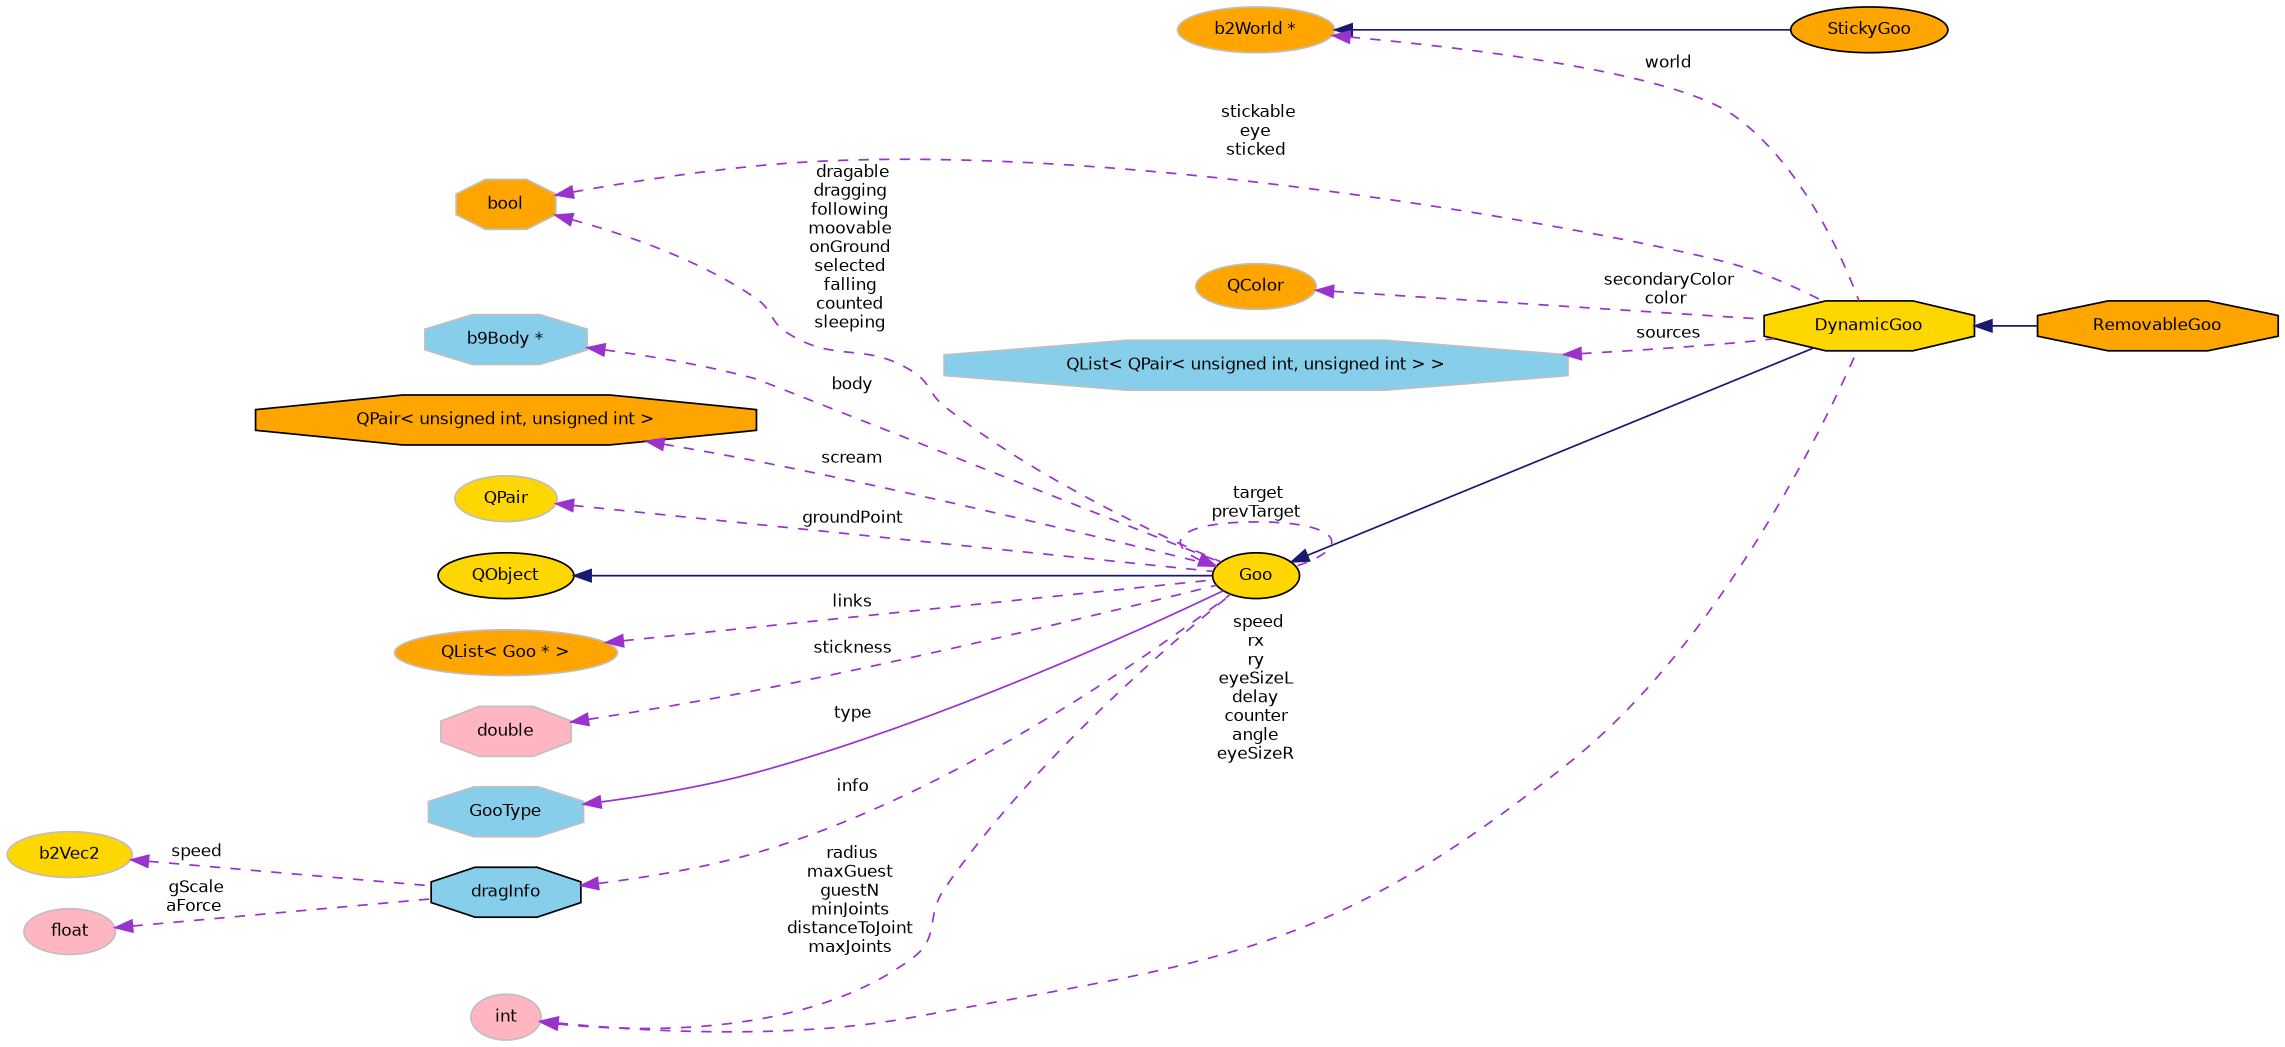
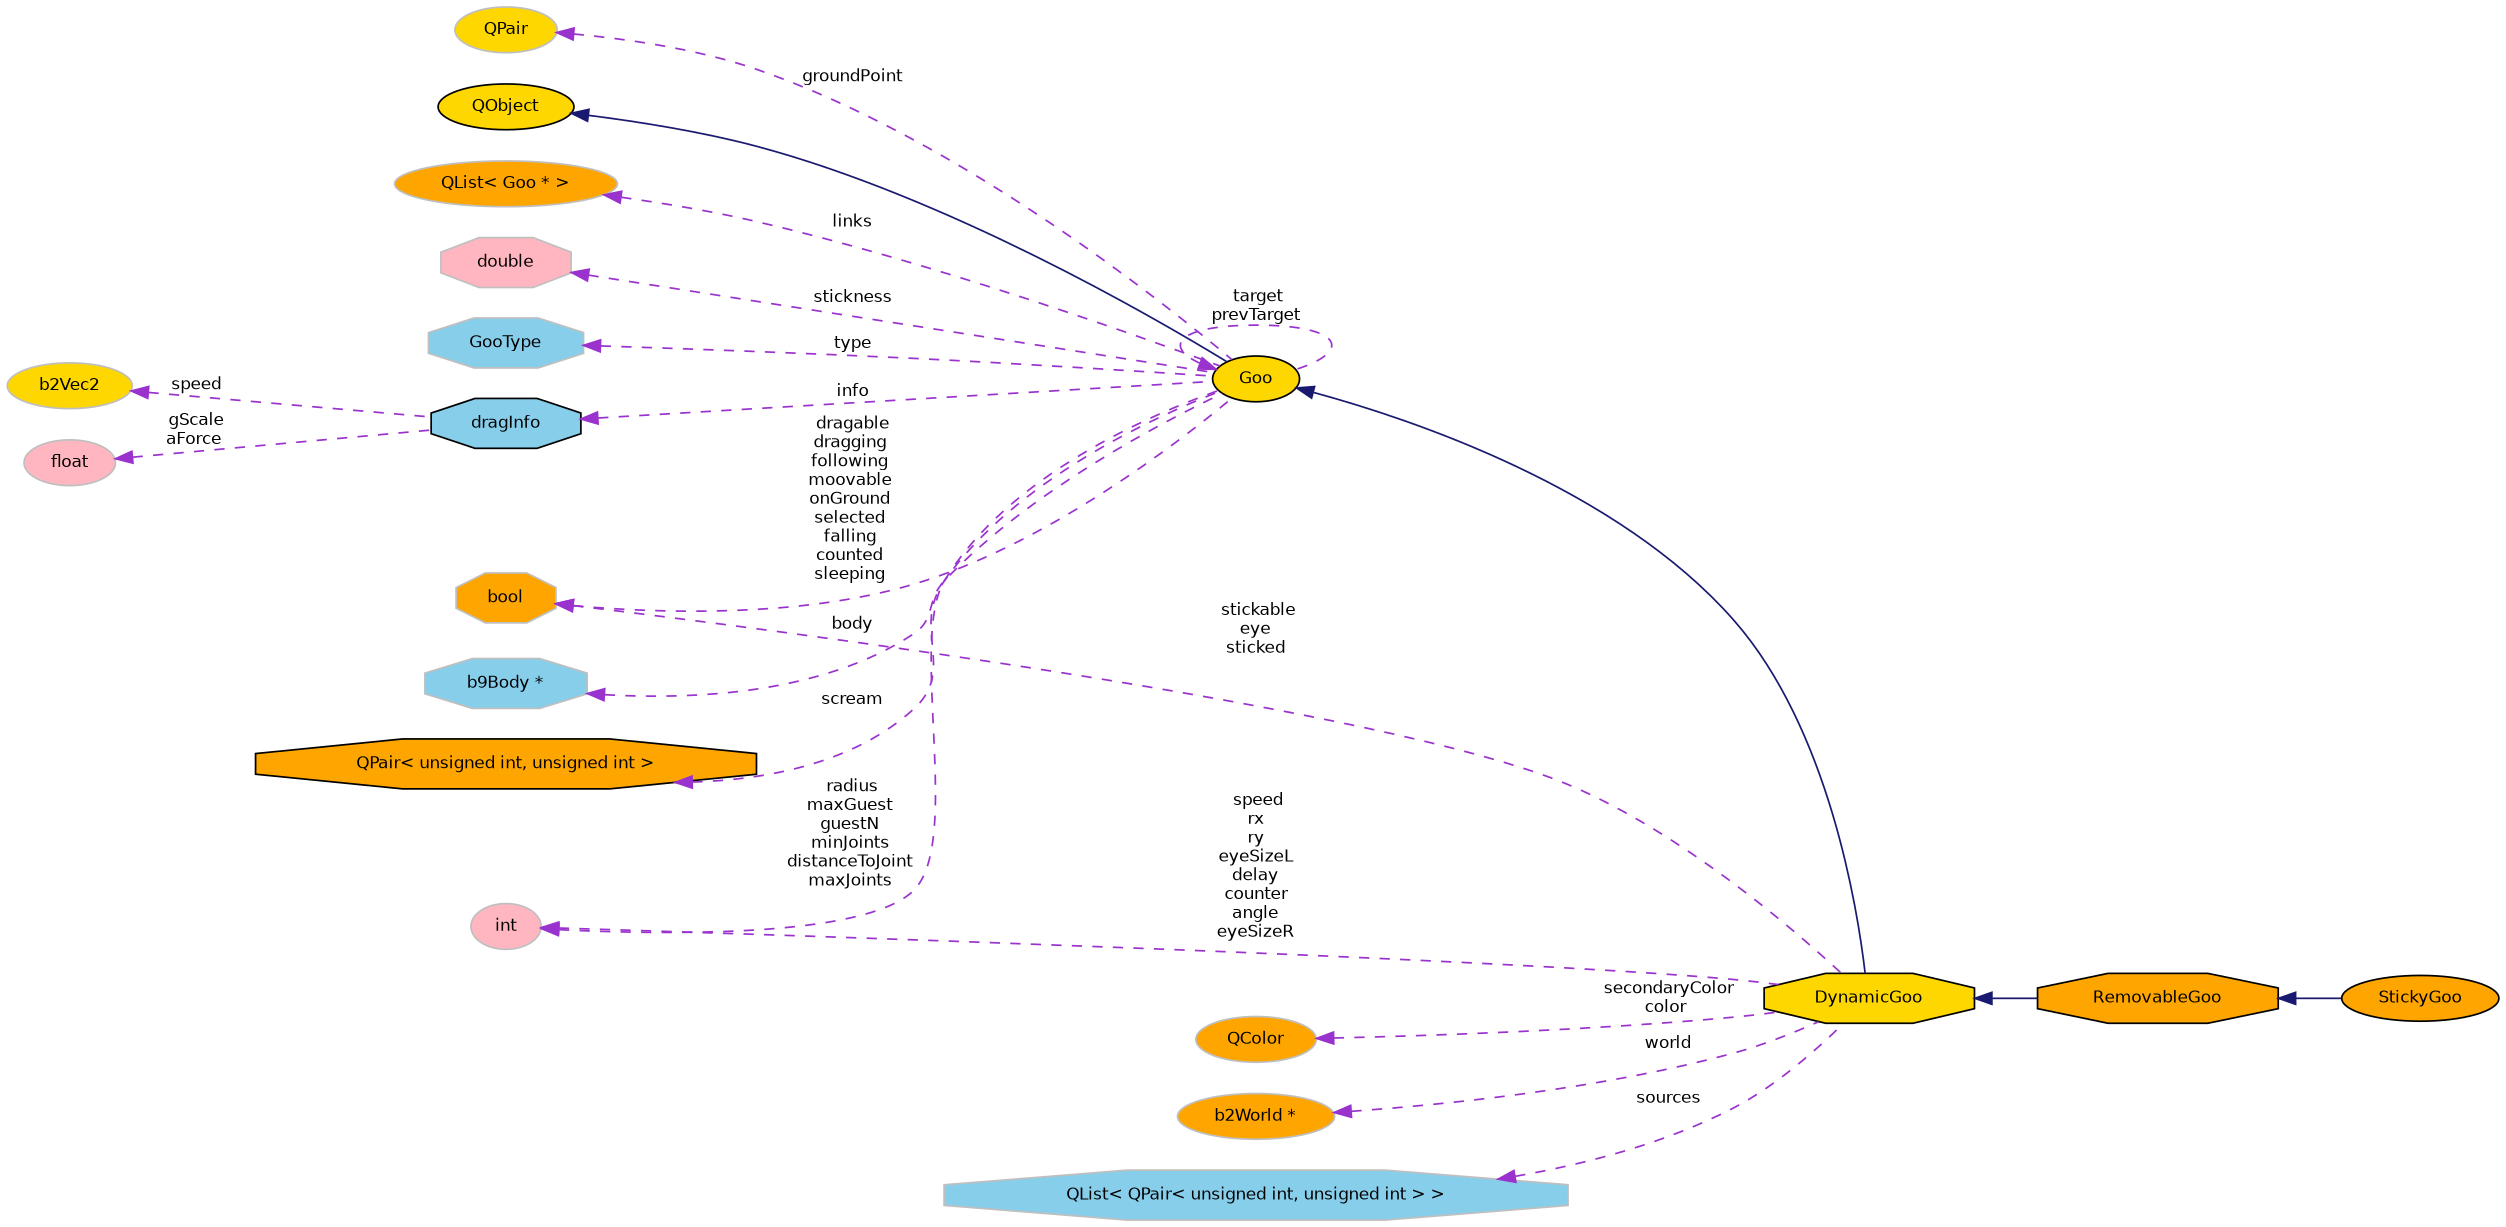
edge "StickyGoo" -> "b2World *": now "StickyGoo" -> "RemovableGoo"
edge "Goo" -> "GooType": style solid -> dashed
